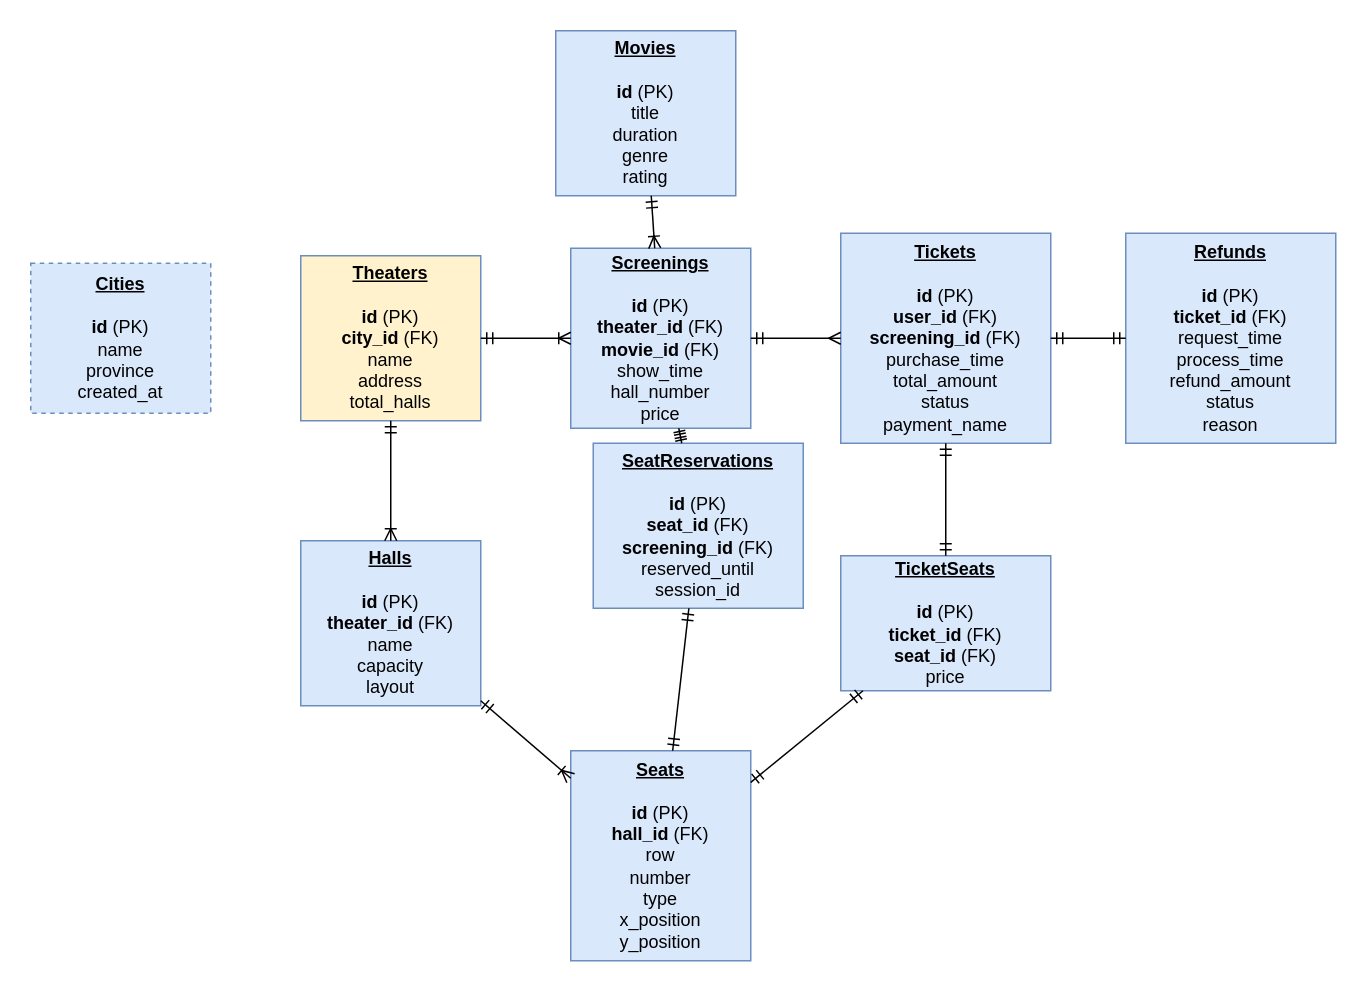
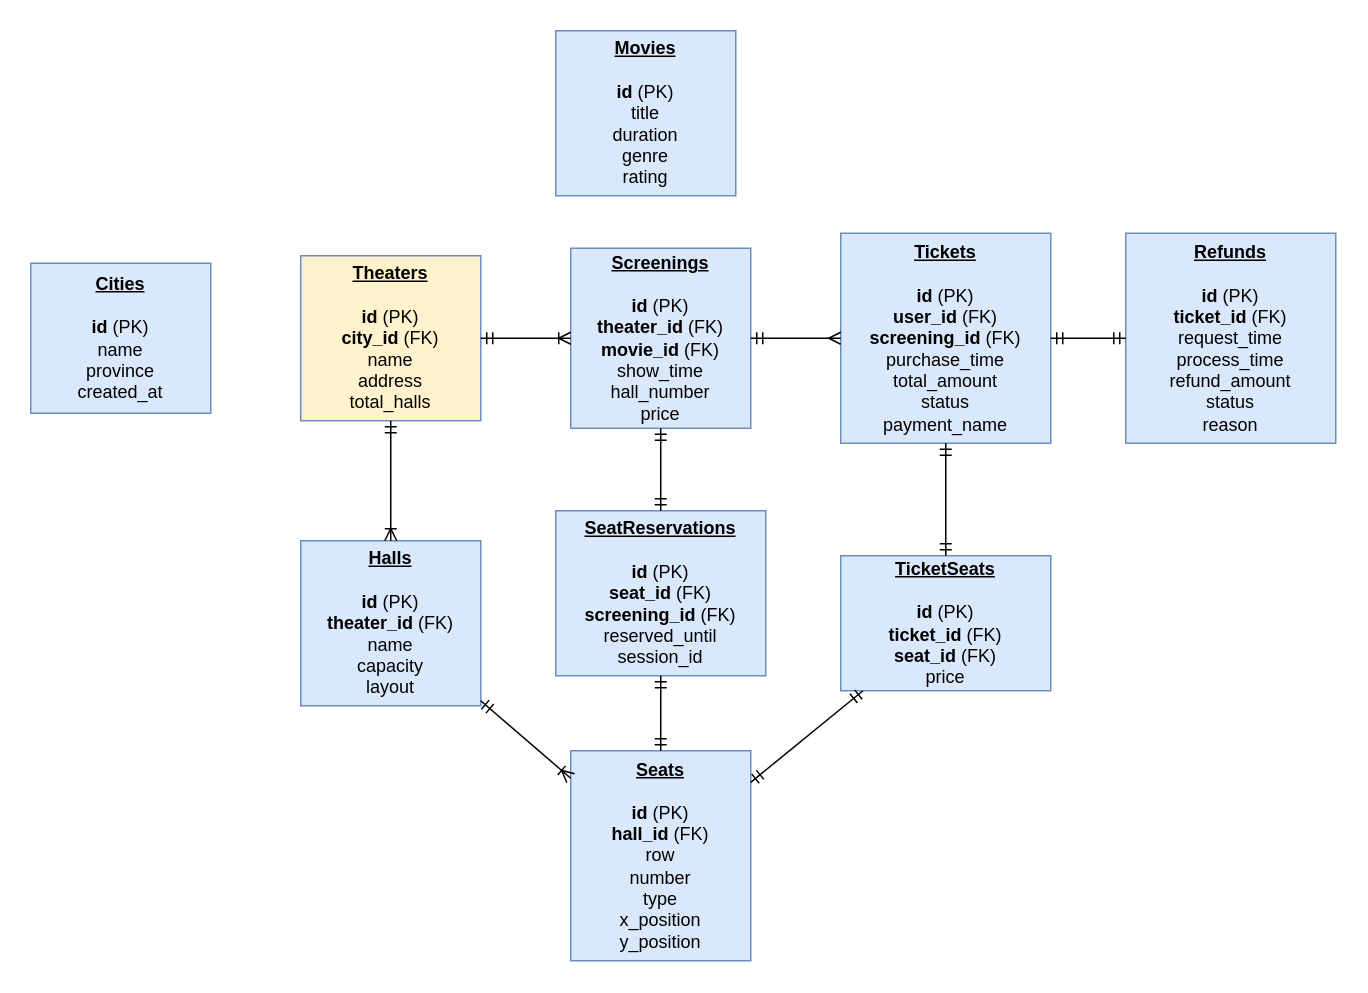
edge "Movies id (PK) title duration genre rating" -- "Screenings id (PK) theater_id (FK) movie_id (FK) show_time hall_number price": removed
node "Cities id (PK) name province created_at": style dashed -> solid
node "SeatReservations id (PK) seat_id (FK) screening_id (FK) reserved_until session_id": moved (698, 526) -> (661, 593)
